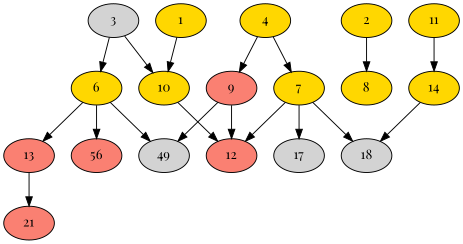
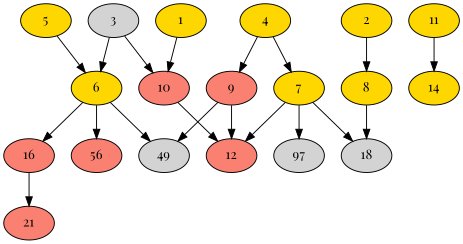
node "5": added
node "10": fillcolor gold -> salmon
edge "14" -> "18": now "8" -> "18"
node "13": label "13" -> "16"
node "17": label "17" -> "97"
